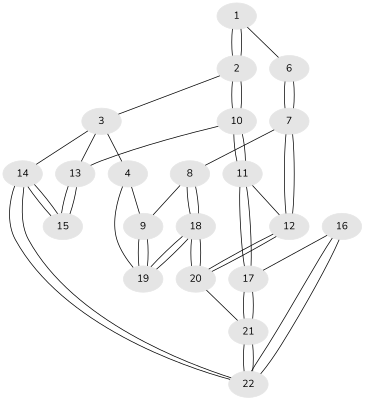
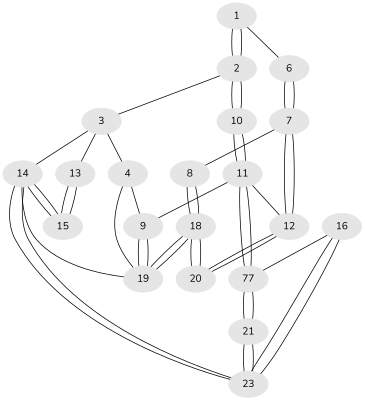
edge "10" -- "13": removed
edge "8" -- "9": now "11" -- "9"
edge "14" -- "19": added
node "17": label "17" -> "77"
edge "20" -- "21": removed
node "22": label "22" -> "23"
